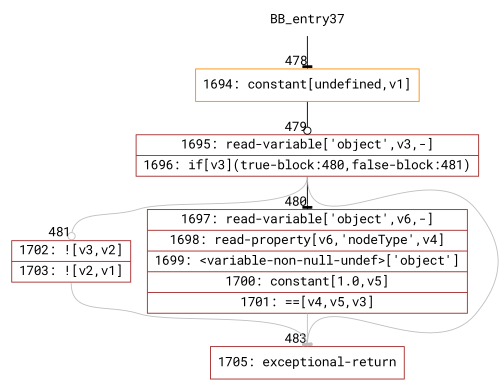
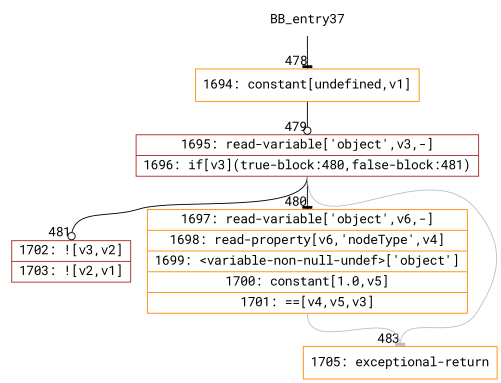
edge "1695: read-variable['object',v3,-]" -> "1702: ![v3,v2]": color gray -> black
node "1697: read-variable['object',v6,-]": color brown -> darkorange
edge "1702: ![v3,v2]" -> "1705: exceptional-return": removed
node "1705: exceptional-return": color brown -> darkorange
